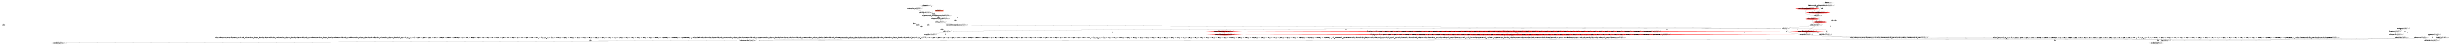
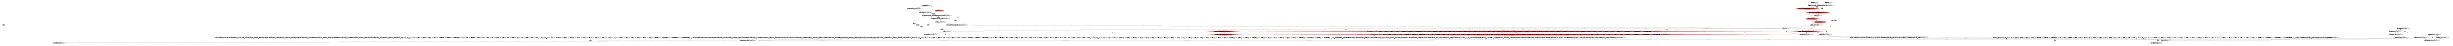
node "tableIdentifier['1', '0', '0']": added
